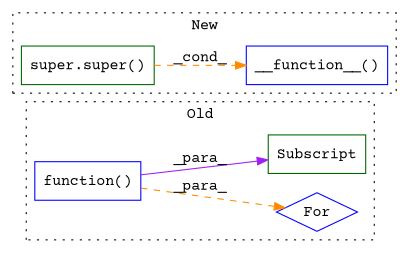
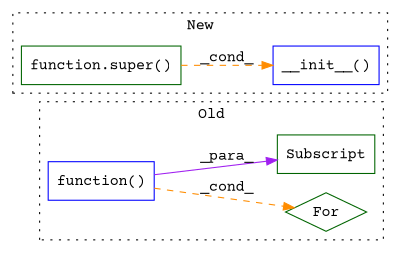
node "super.super()": label "super.super()" -> "function.super()"
node "__function__()": label "__function__()" -> "__init__()"
edge "function()" -> "For": label "_para_" -> "_cond_"
node "For": color blue -> darkgreen
